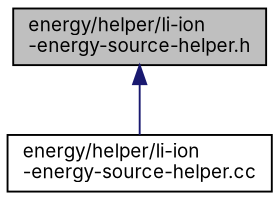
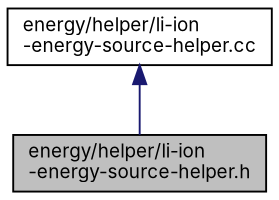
edge "energy/helper/li-ion -energy-source-helper.cc" -> "energy/helper/li-ion -energy-source-helper.h": reversed
